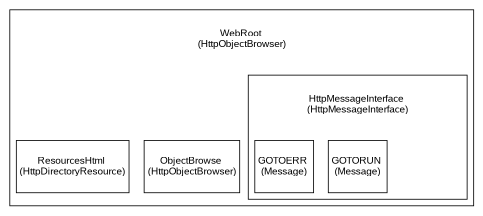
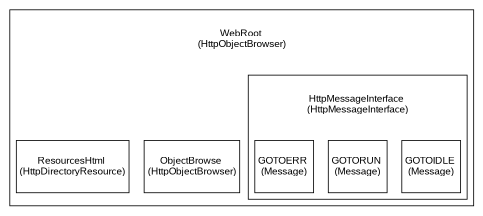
node "GOTOIDLE": added
